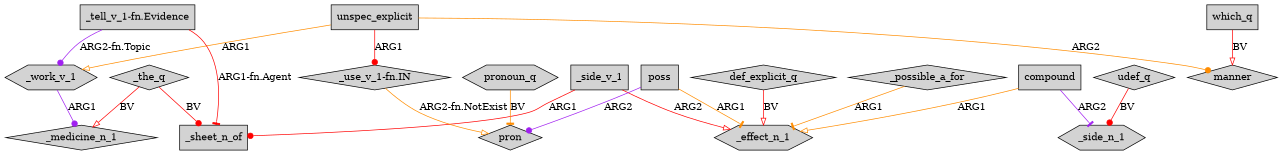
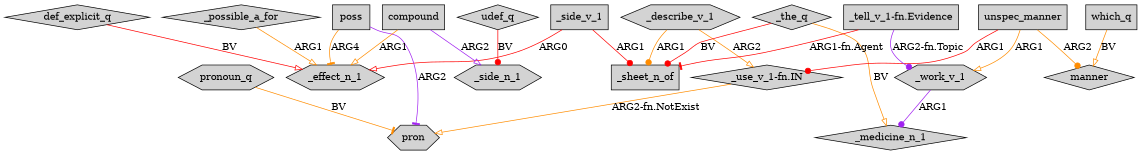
node "unspec_explicit": label "unspec_explicit" -> "unspec_manner"
node "_describe_v_1": added
edge "which_q" -> "manner": color red -> darkorange
edge "_the_q" -> "_medicine_n_1": color red -> darkorange
edge "_possible_a_for" -> "_effect_n_1": arrowhead tee -> onormal
edge "compound" -> "_side_n_1": arrowhead tee -> onormal
edge "_side_v_1" -> "_effect_n_1": label "ARG2" -> "ARG0"
edge "poss" -> "_effect_n_1": label "ARG1" -> "ARG4"
edge "poss" -> "pron": arrowhead dot -> tee
node "pron": shape diamond -> hexagon
